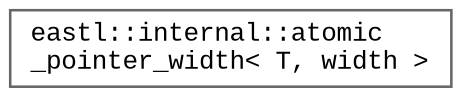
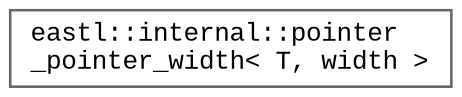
node "eastl::internal::atomic _pointer_width< T, width >": label "eastl::internal::atomic _pointer_width< T, width >" -> "eastl::internal::pointer _pointer_width< T, width >"
